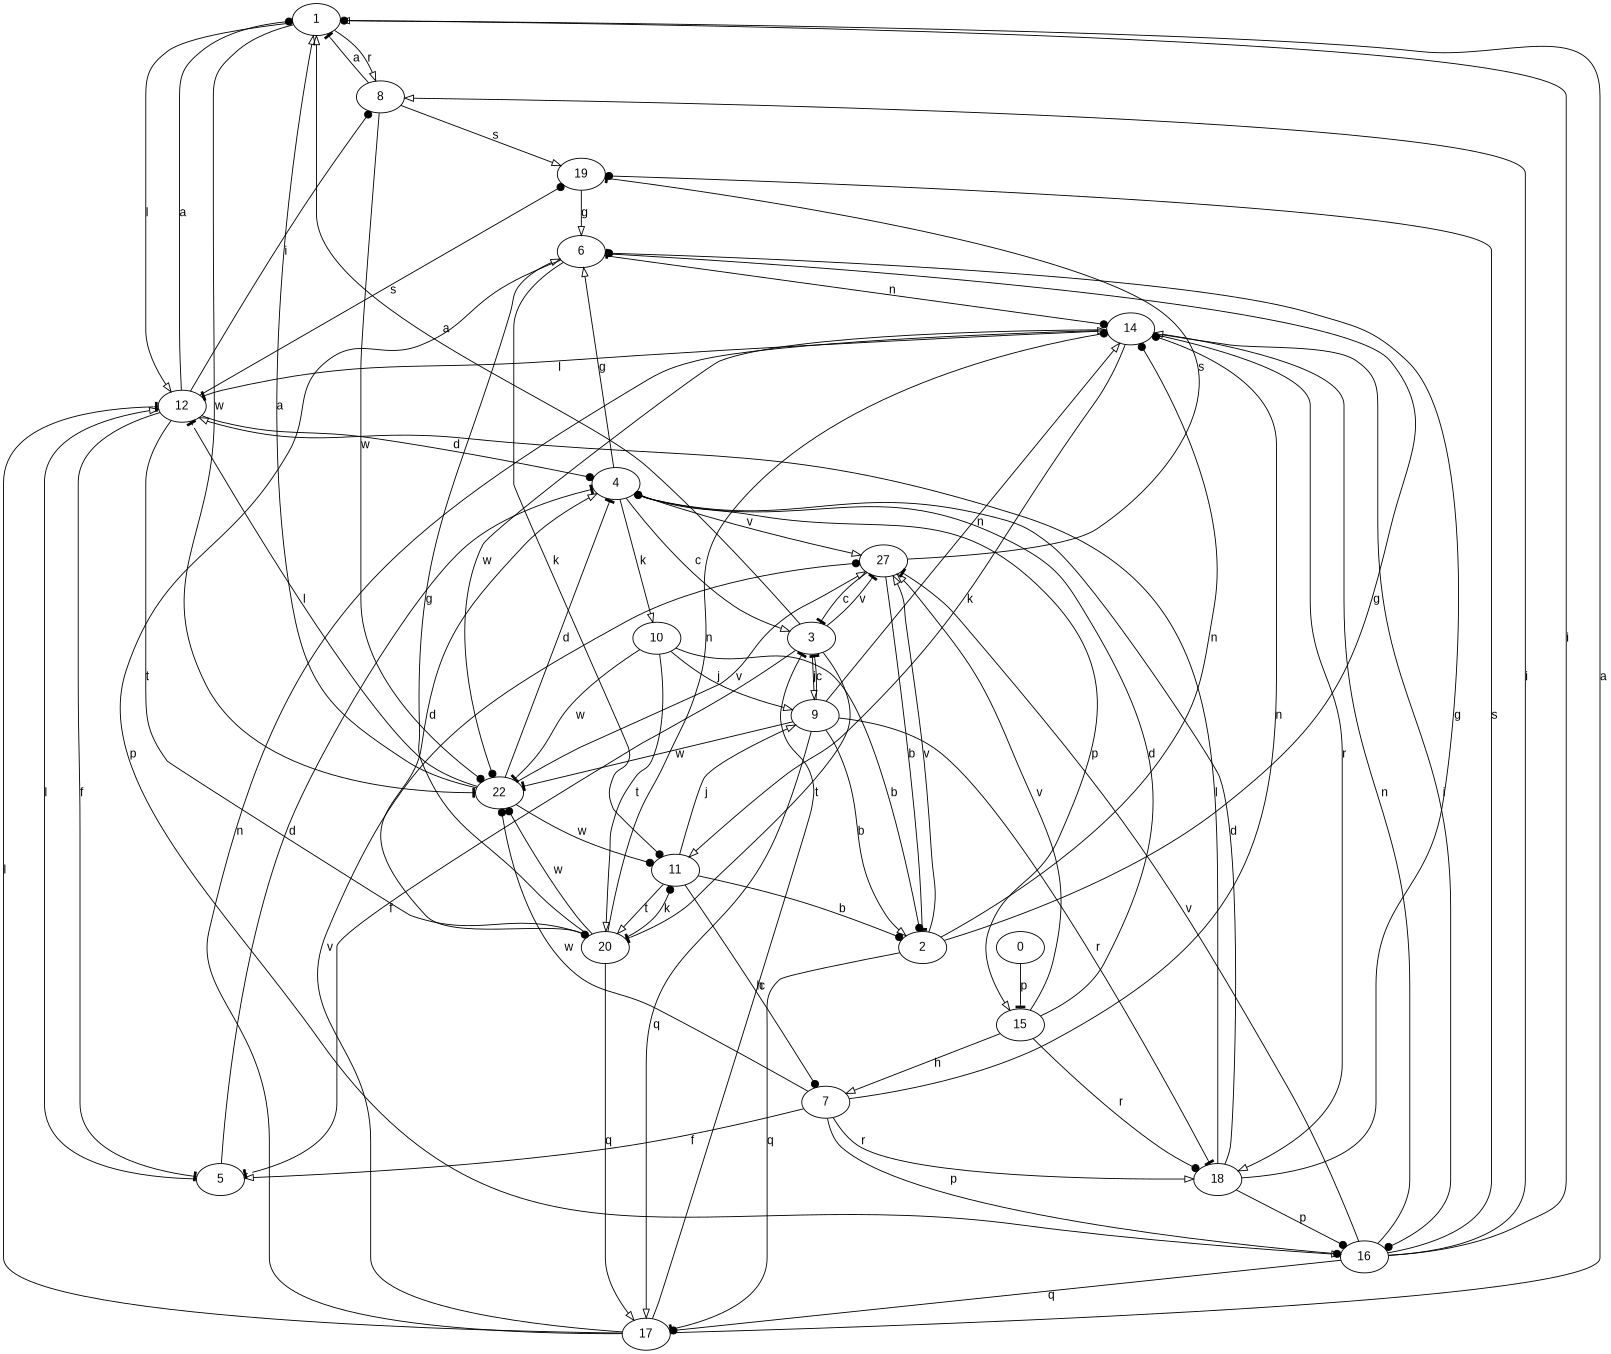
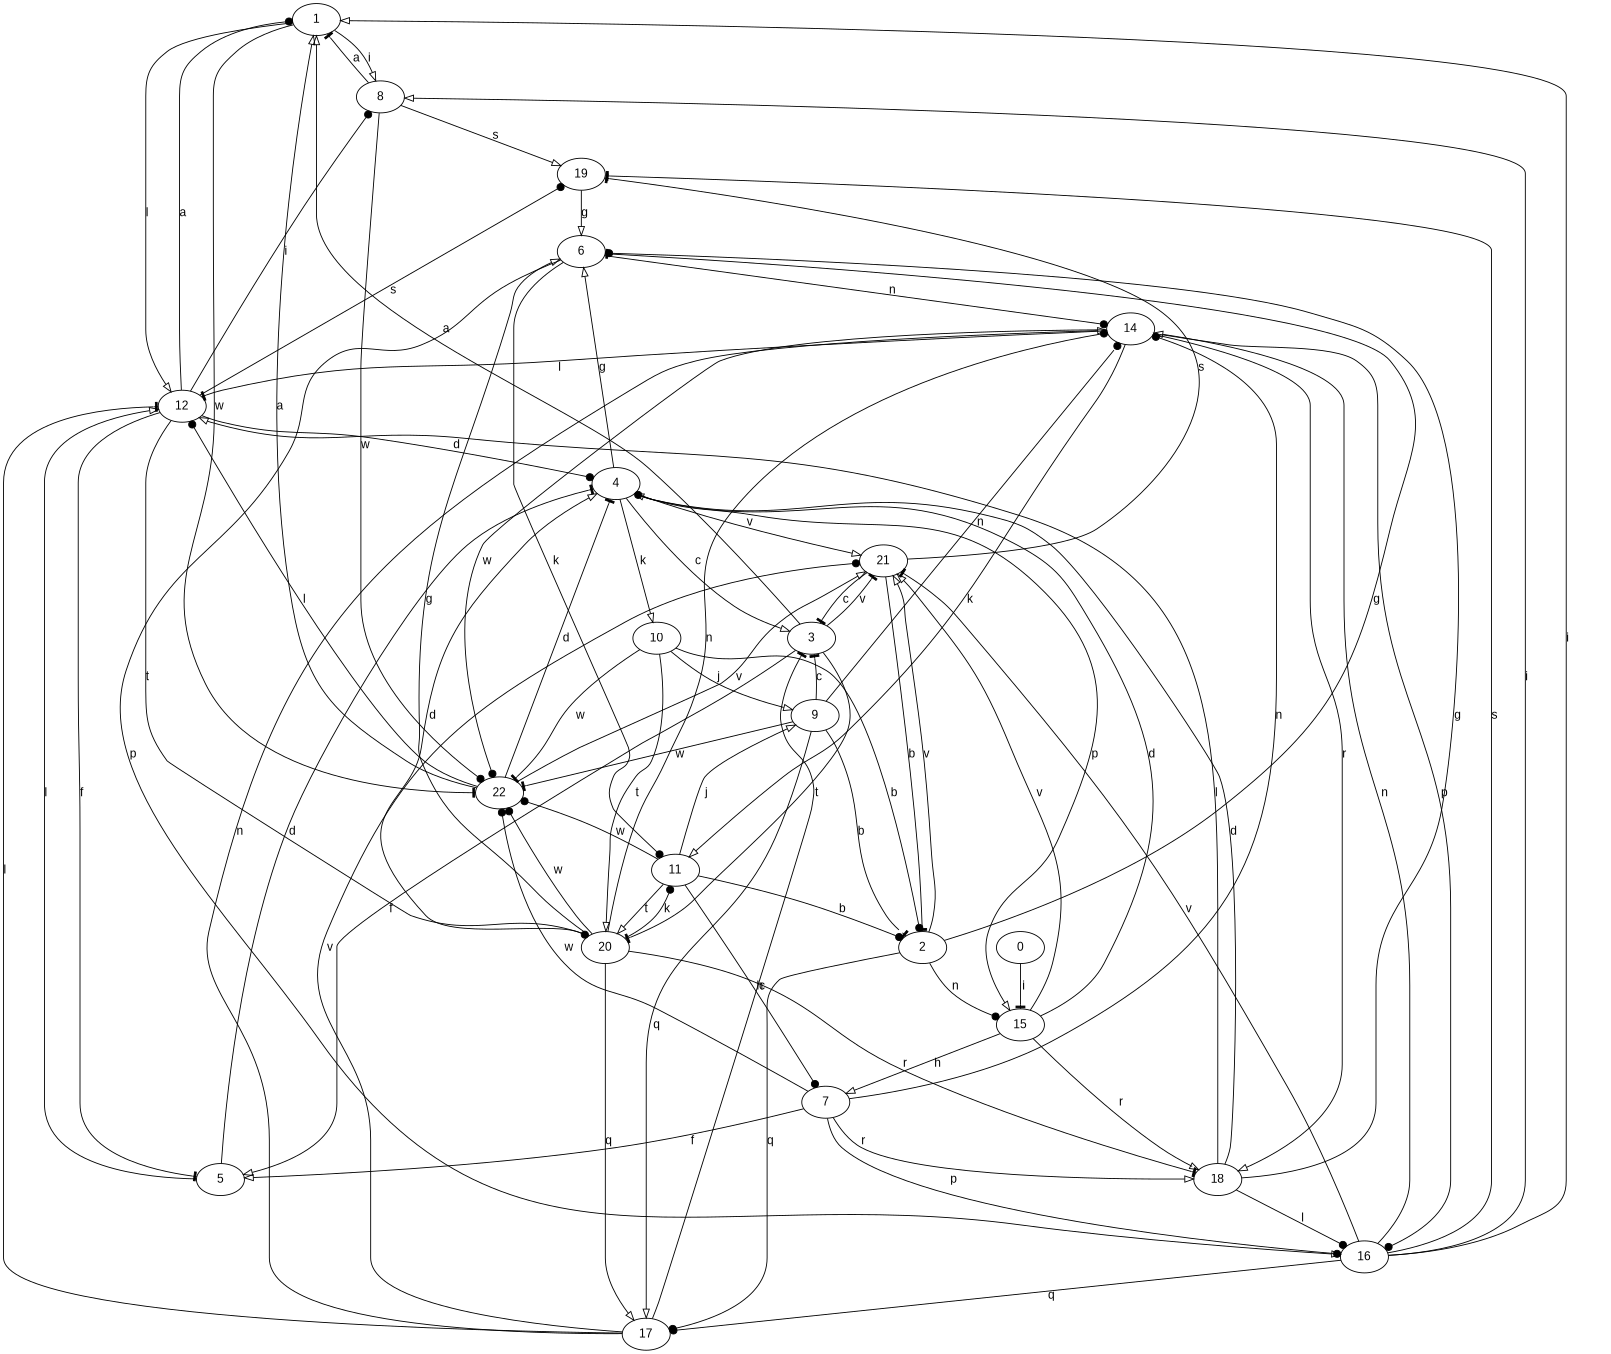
edge "1" -> "8": label "r" -> "i"
edge "16" -> "19": arrowhead dot -> tee
edge "17" -> "1": removed, label "a"
edge "9" -> "14": arrowhead onormal -> dot
node "27": label "27" -> "21"
edge "22" -> "12": arrowhead tee -> dot
edge "18" -> "4": arrowhead dot -> onormal
edge "3" -> "9": removed, label "j"
edge "2" -> "14": now "2" -> "15"
edge "14" -> "16": label "i" -> "p"
edge "9" -> "2": arrowhead onormal -> tee
edge "22" -> "11": reversed
edge "3" -> "5": arrowhead tee -> onormal
edge "9" -> "18": now "20" -> "18"
edge "0" -> "15": label "p" -> "i"
edge "2" -> "17": arrowhead tee -> dot
edge "15" -> "18": arrowhead dot -> onormal
edge "18" -> "16": label "p" -> "l"
